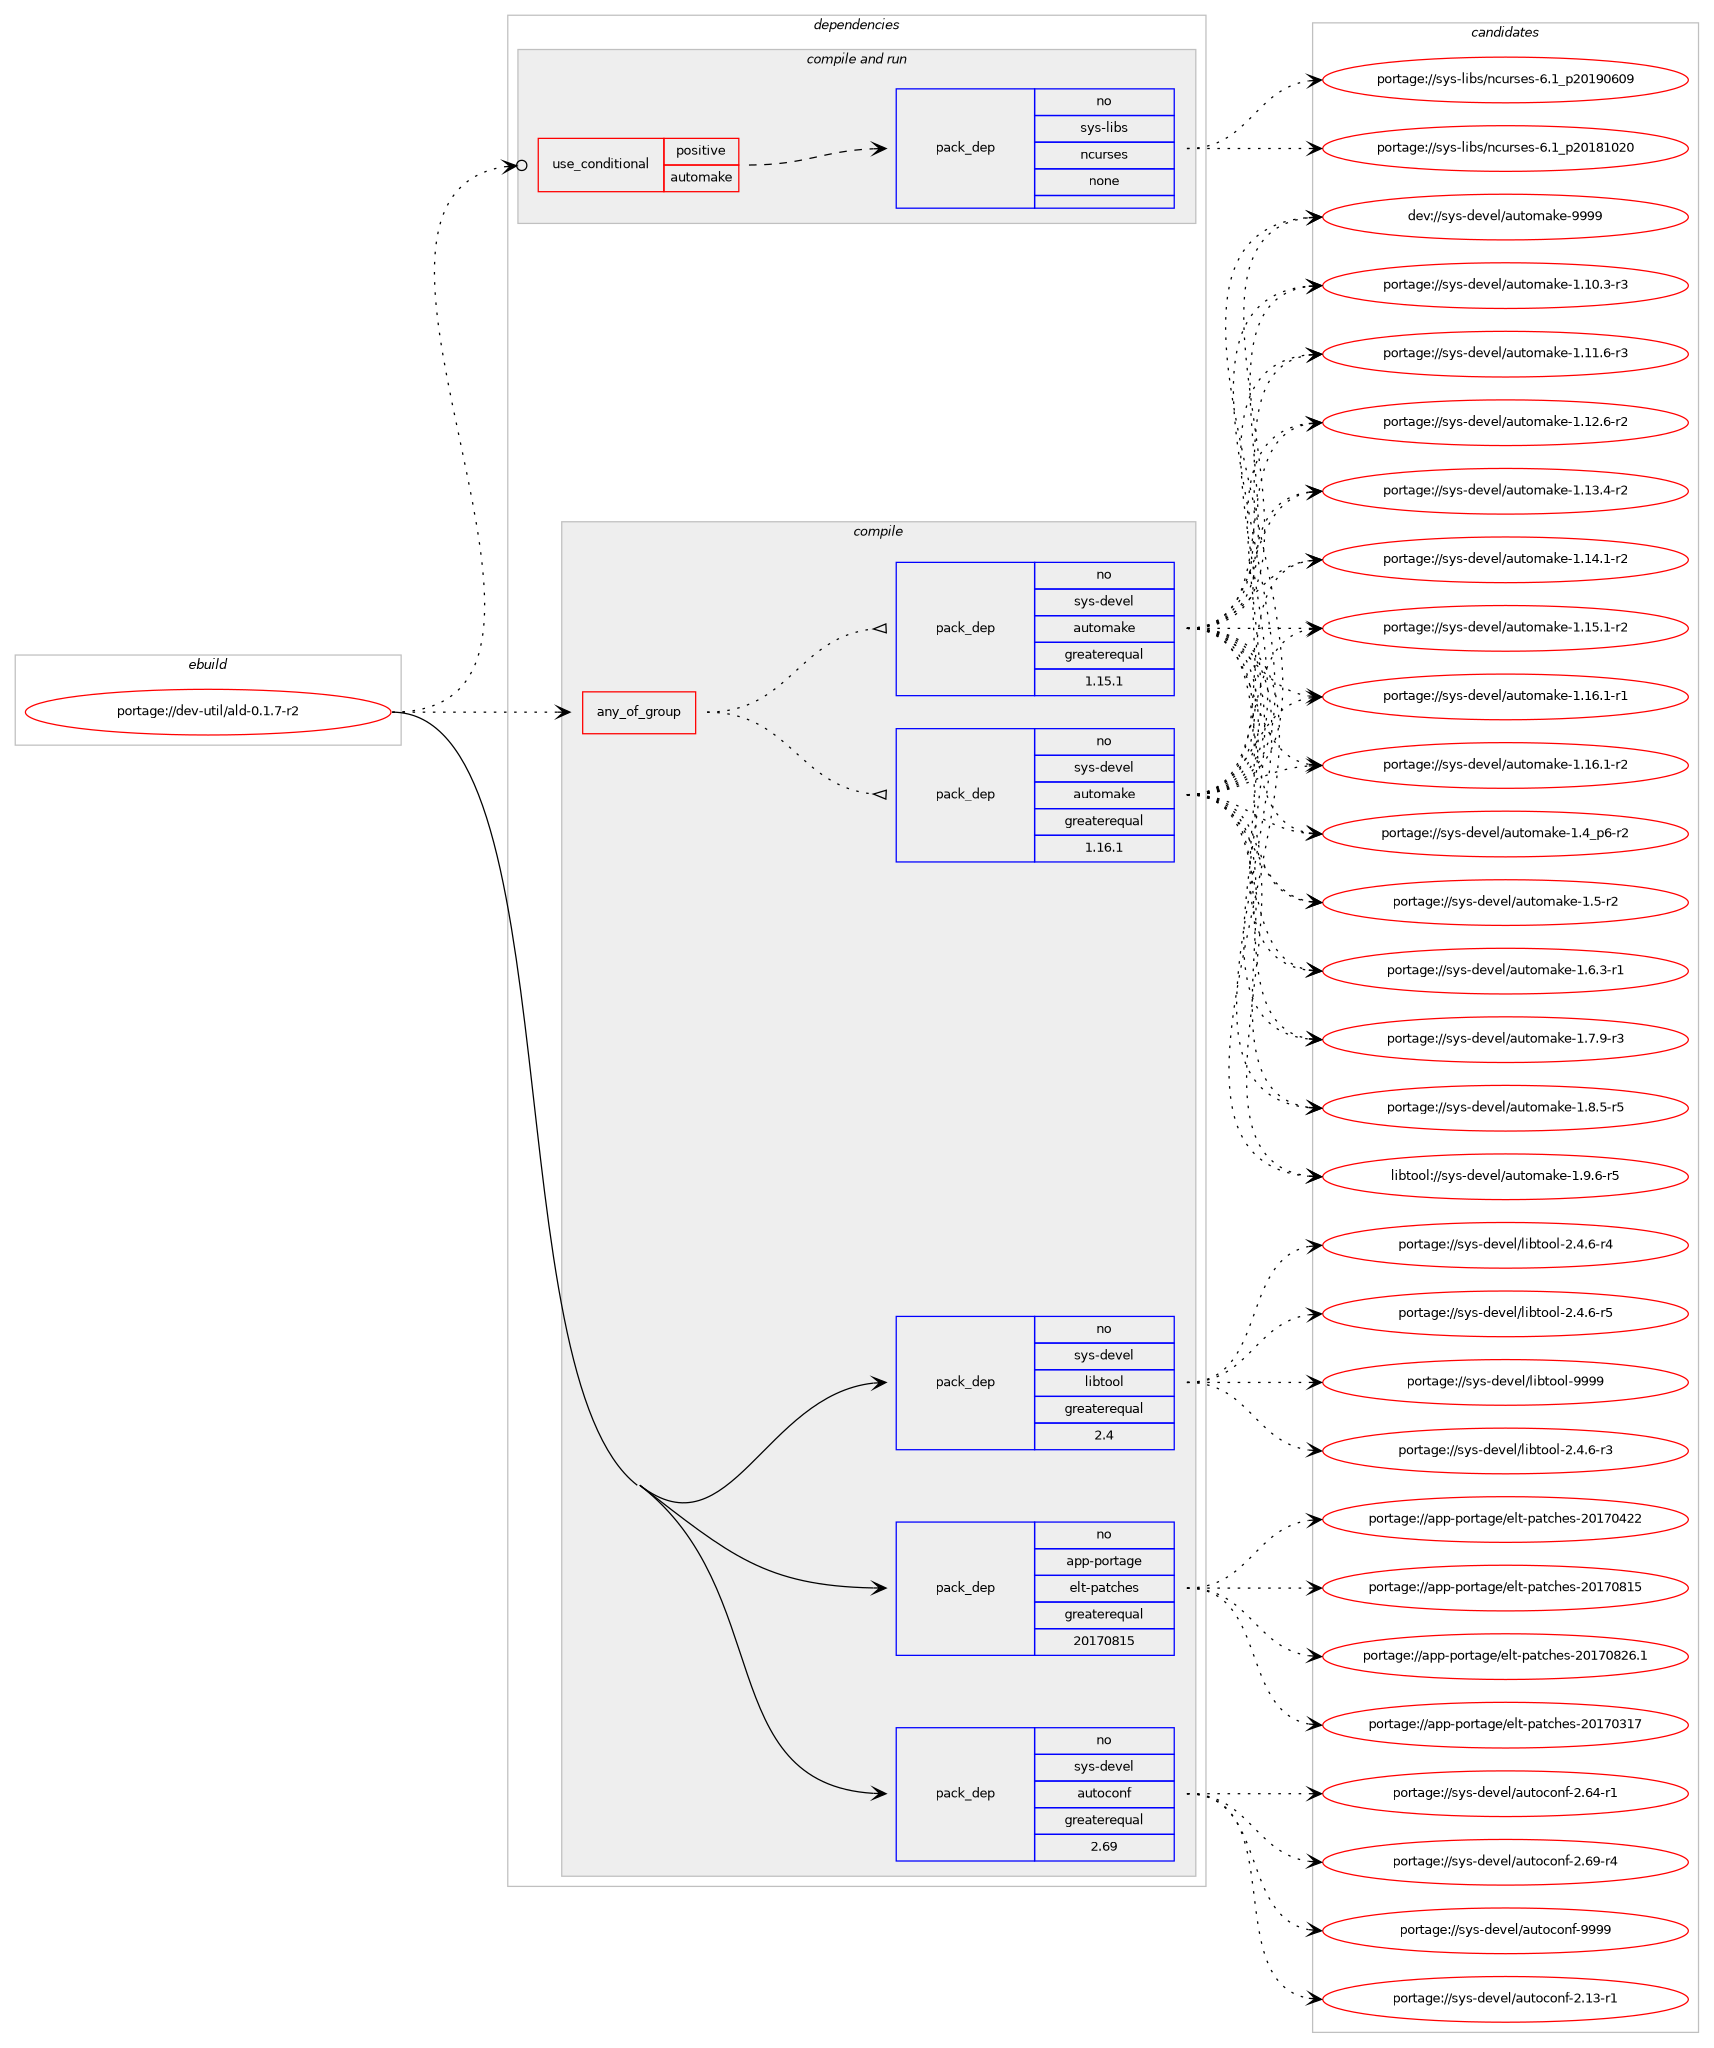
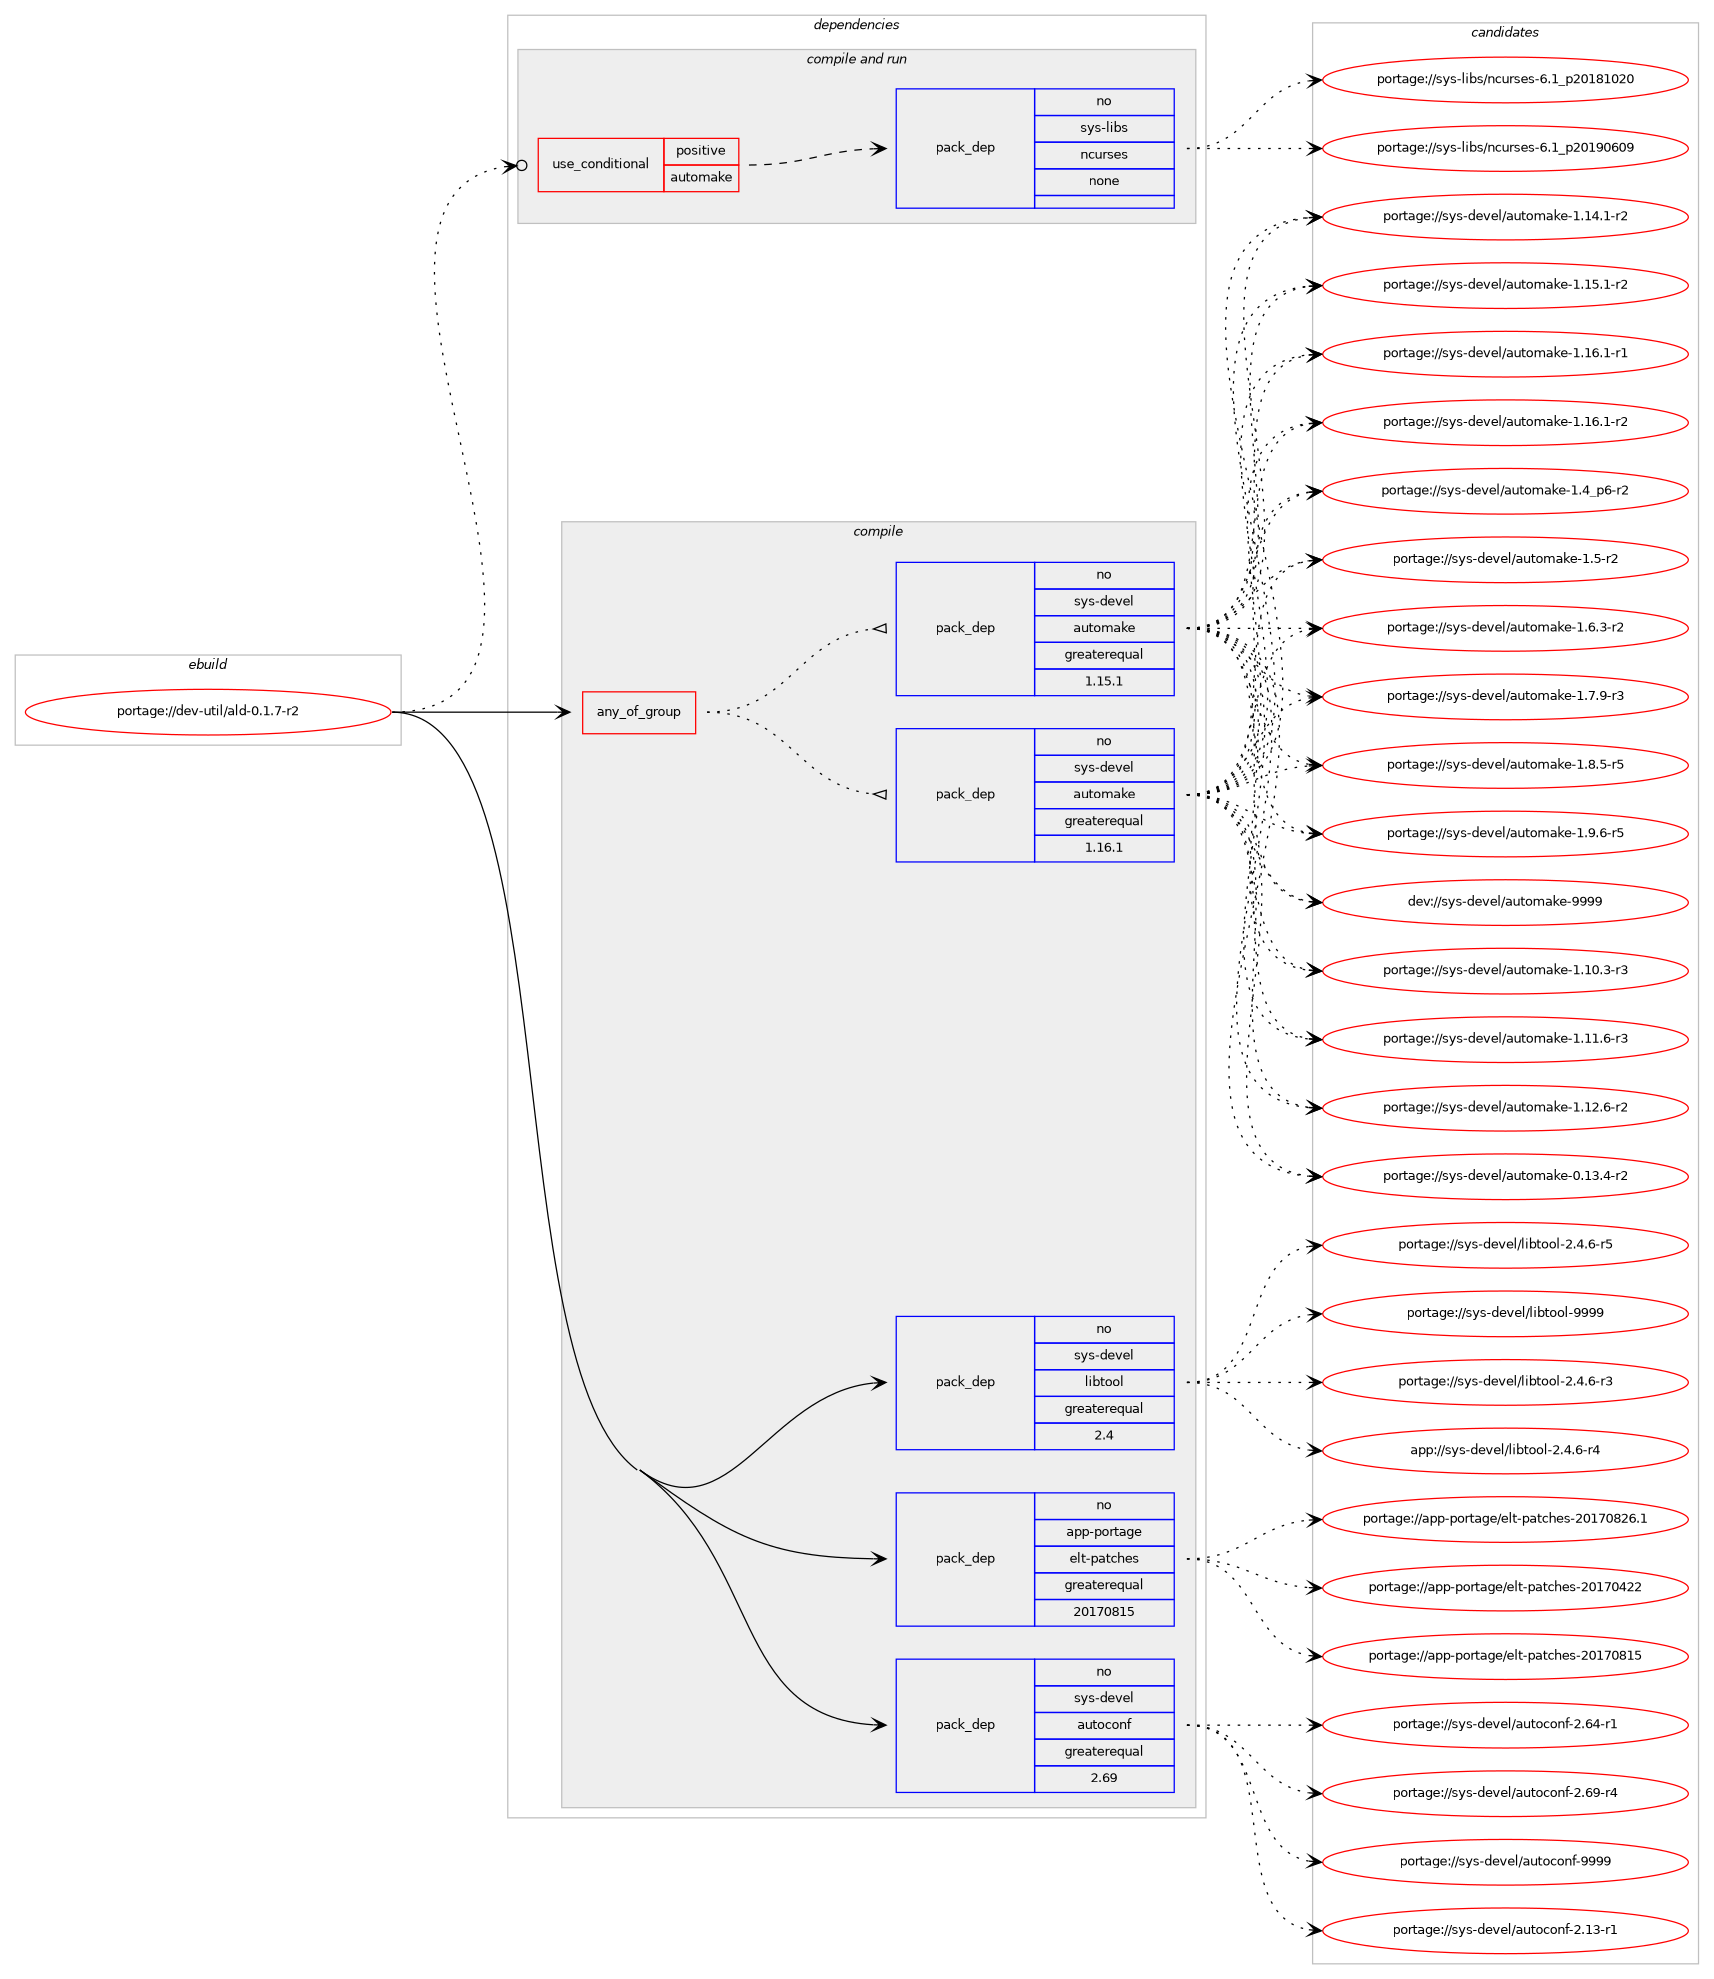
node "portage://sys-devel/automake-1.13.4-r2": label "portage://sys-devel/automake-1.13.4-r2" -> "portage://sys-devel/automake-0.13.4-r2"
edge "portage://dev-util/ald-0.1.7-r2" -> "any_of_group": style dotted -> solid
node "portage://sys-devel/automake-1.6.3-r1": label "portage://sys-devel/automake-1.6.3-r1" -> "portage://sys-devel/automake-1.6.3-r2"
node "libtool://sys-devel/automake-1.9.6-r5": label "libtool://sys-devel/automake-1.9.6-r5" -> "portage://sys-devel/automake-1.9.6-r5"
node "portage://sys-devel/libtool-2.4.6-r4": label "portage://sys-devel/libtool-2.4.6-r4" -> "app://sys-devel/libtool-2.4.6-r4"
node "portage://app-portage/elt-patches-20170317": removed
